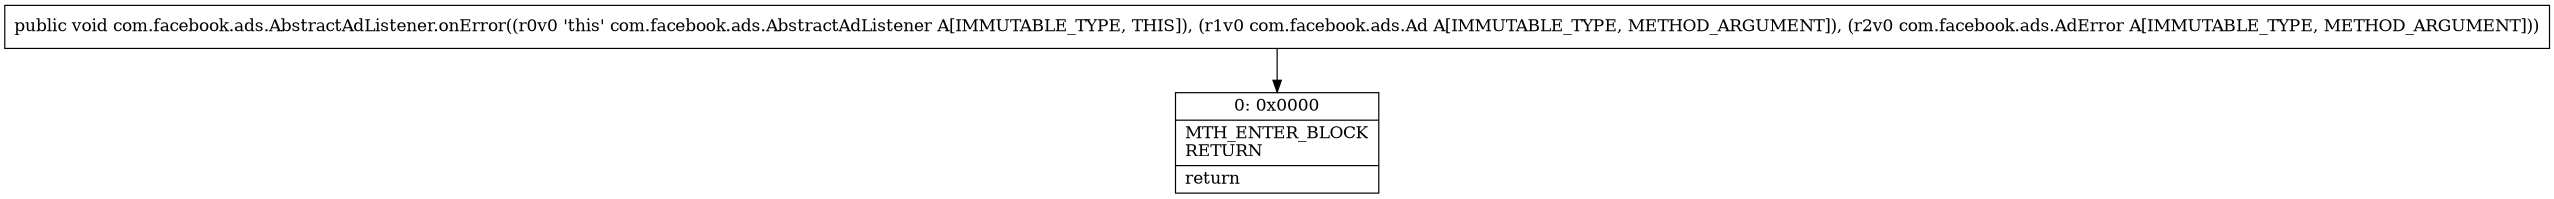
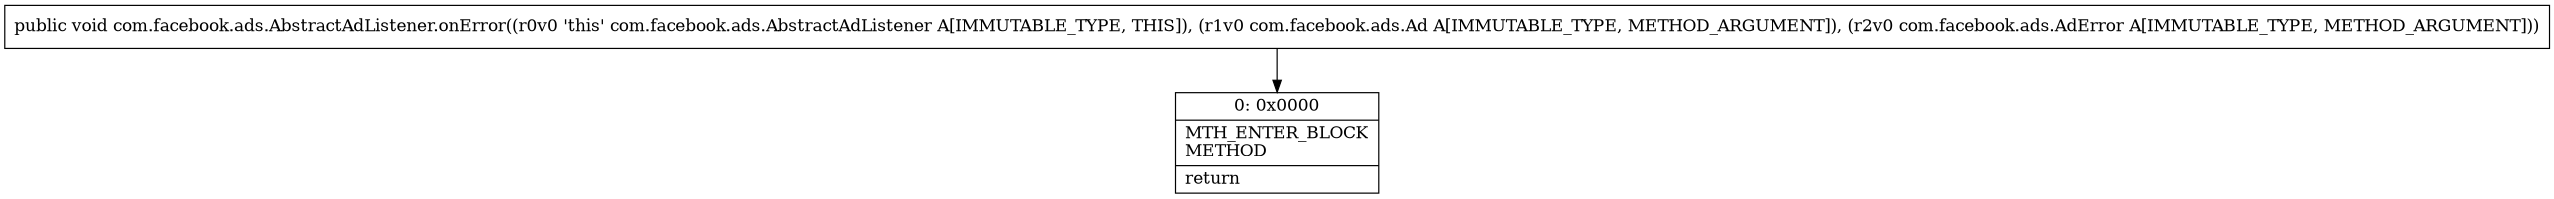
node "0: 0x0000": text "RETURN" -> "METHOD"
